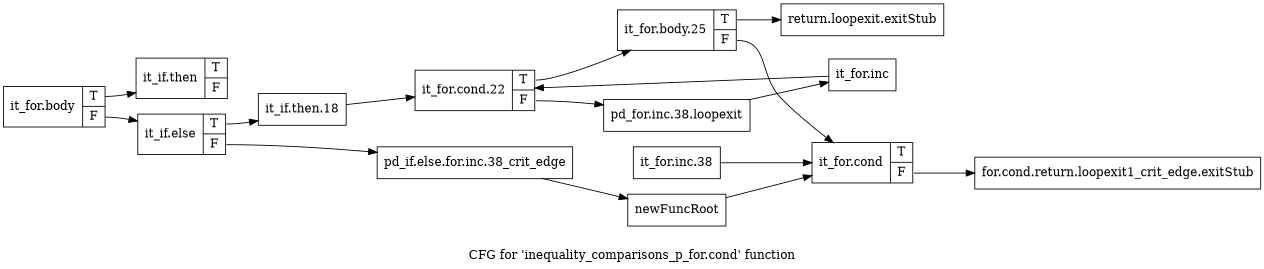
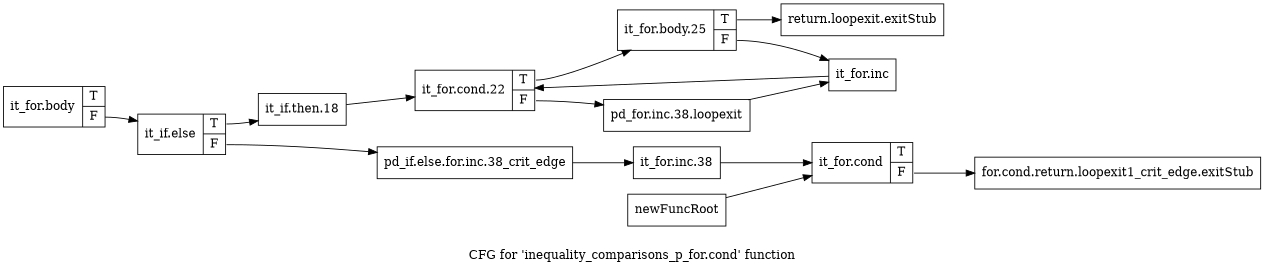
node "it_if.then": removed
edge "it_for.body.25" -> "it_for.cond": now "it_for.body.25" -> "it_for.inc"
edge "pd_if.else.for.inc.38_crit_edge" -> "newFuncRoot": now "pd_if.else.for.inc.38_crit_edge" -> "it_for.inc.38"
